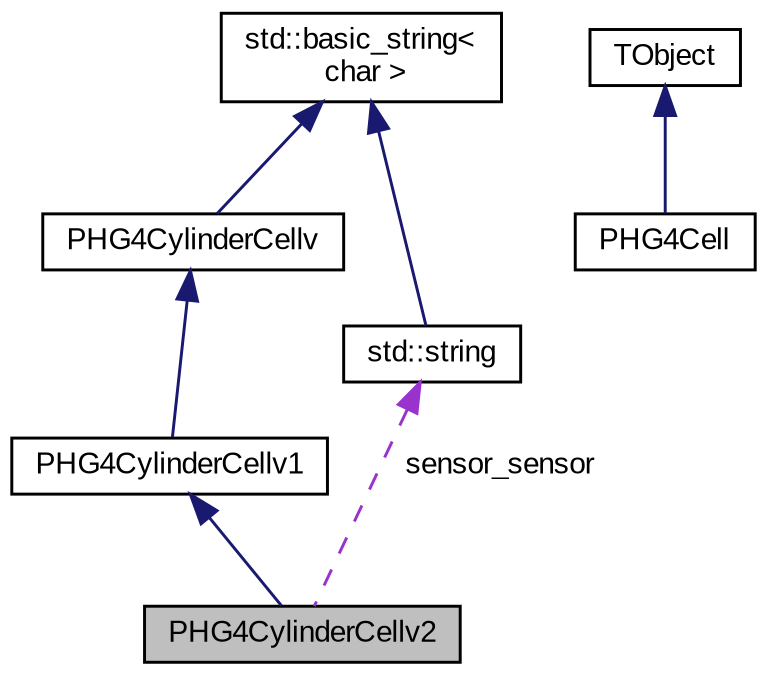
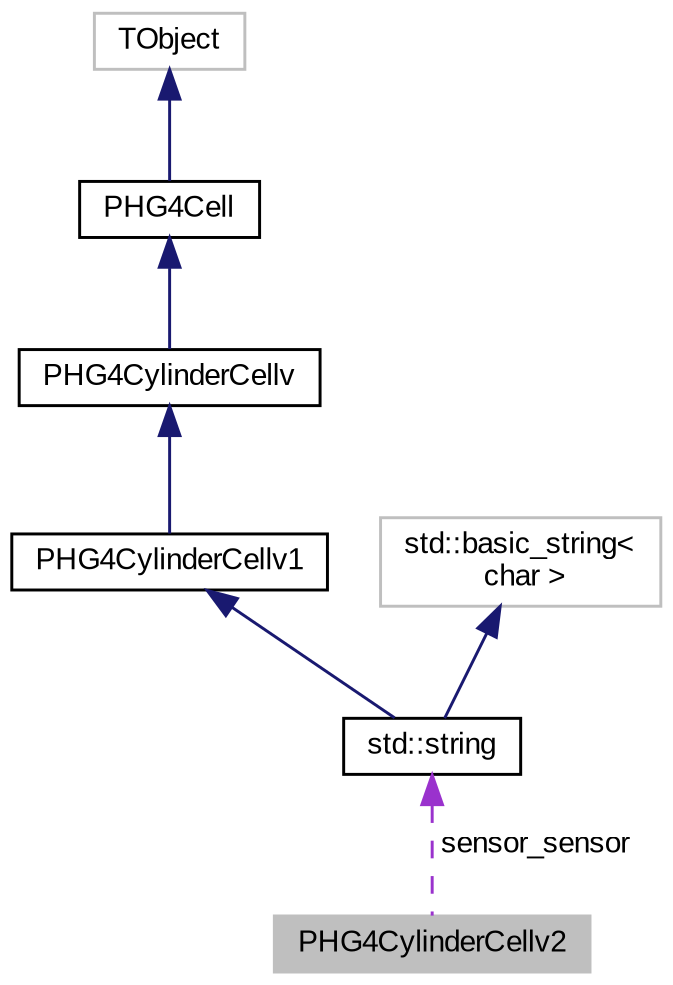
node "std::basic_string< char >": color black -> grey75
node "TObject": color black -> grey75
edge "PHG4CylinderCellv" -> "std::basic_string< char >": now "PHG4CylinderCellv" -> "PHG4Cell"
edge "PHG4CylinderCellv2" -> "PHG4CylinderCellv1": now "std::string" -> "PHG4CylinderCellv1"
node "PHG4CylinderCellv2": color black -> grey75
